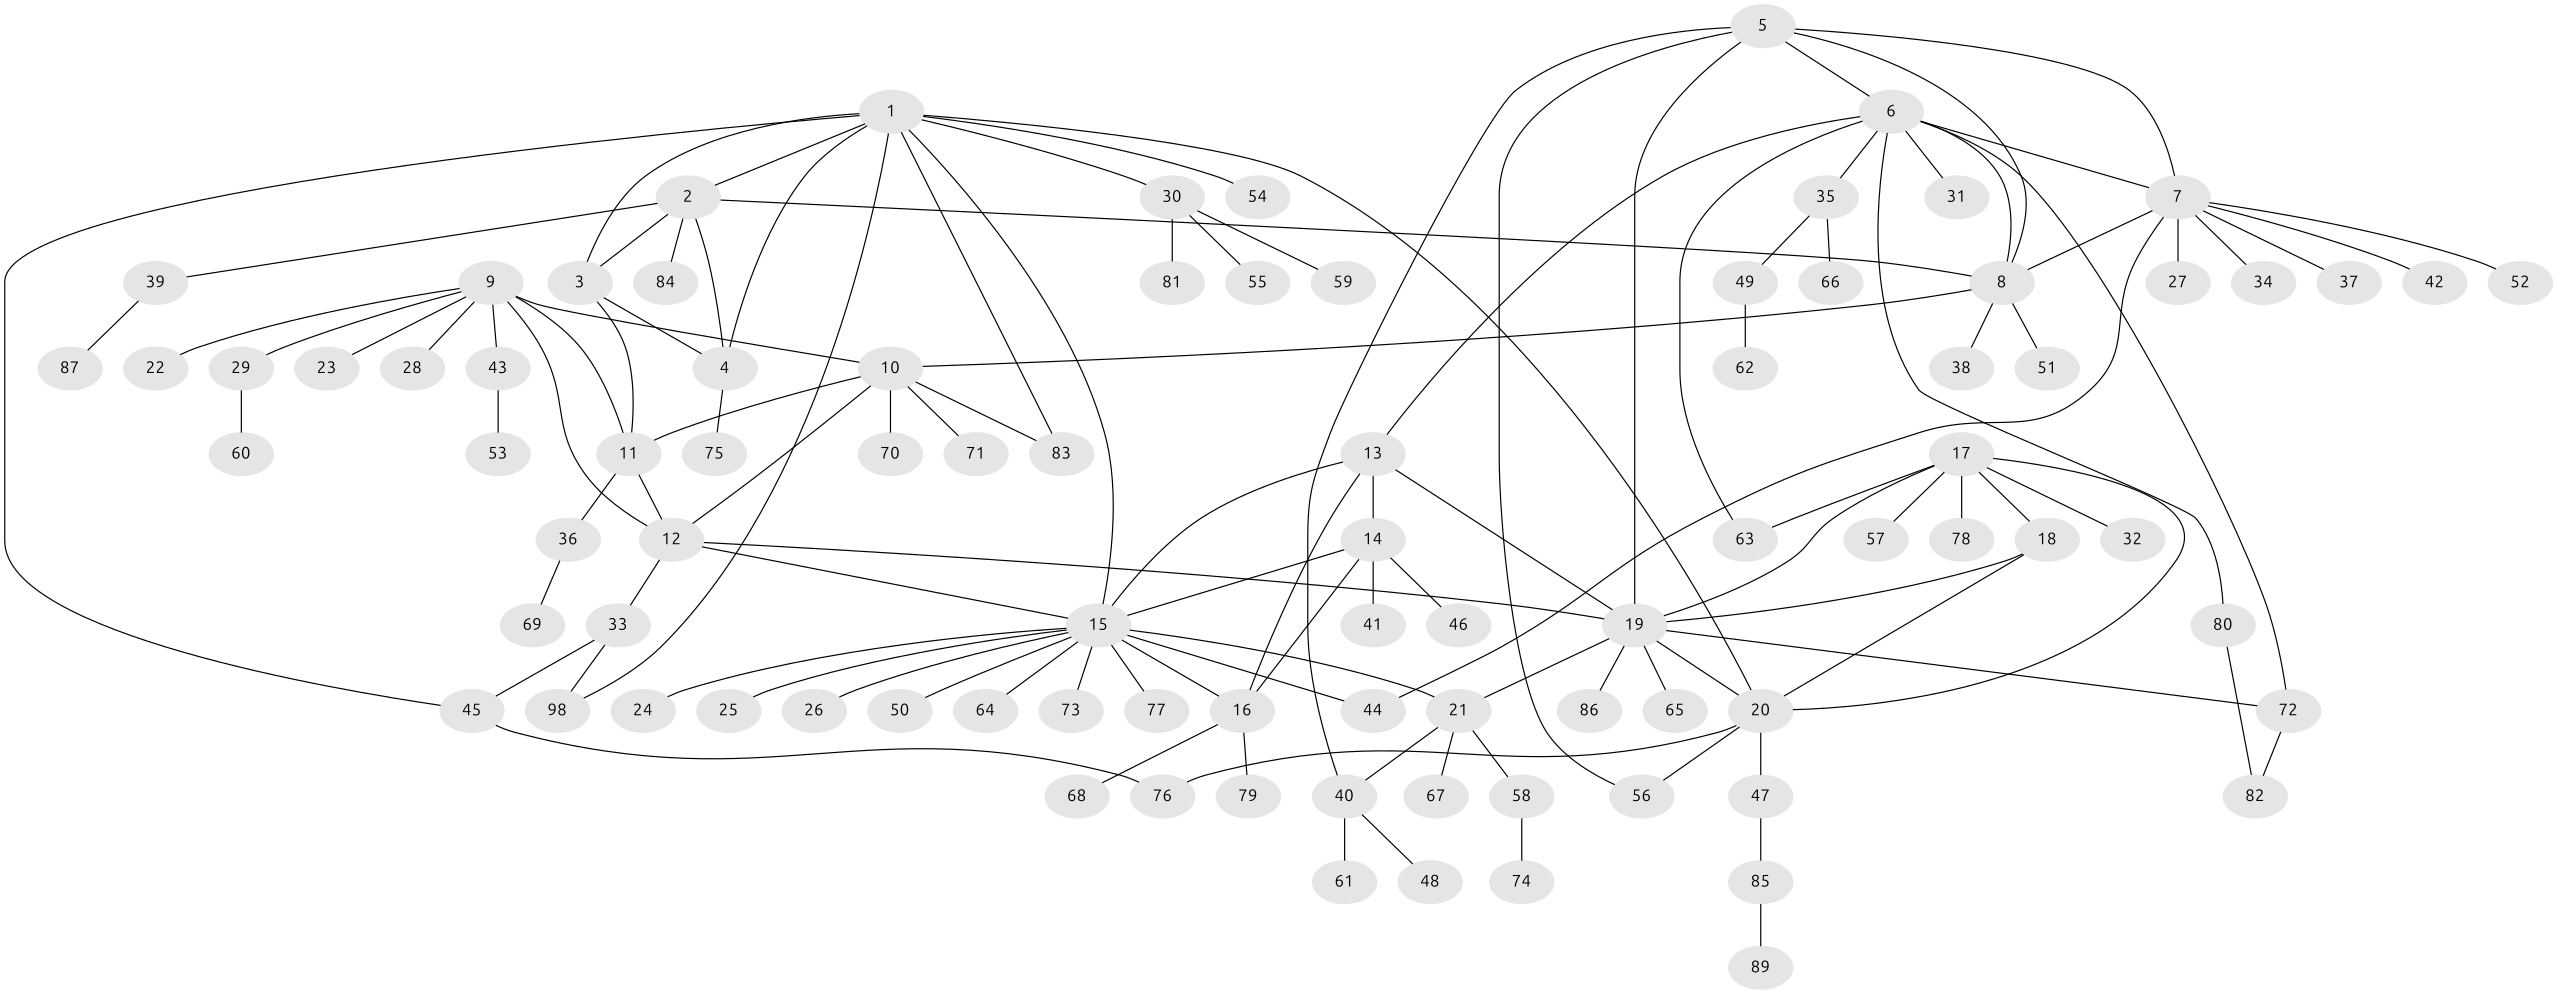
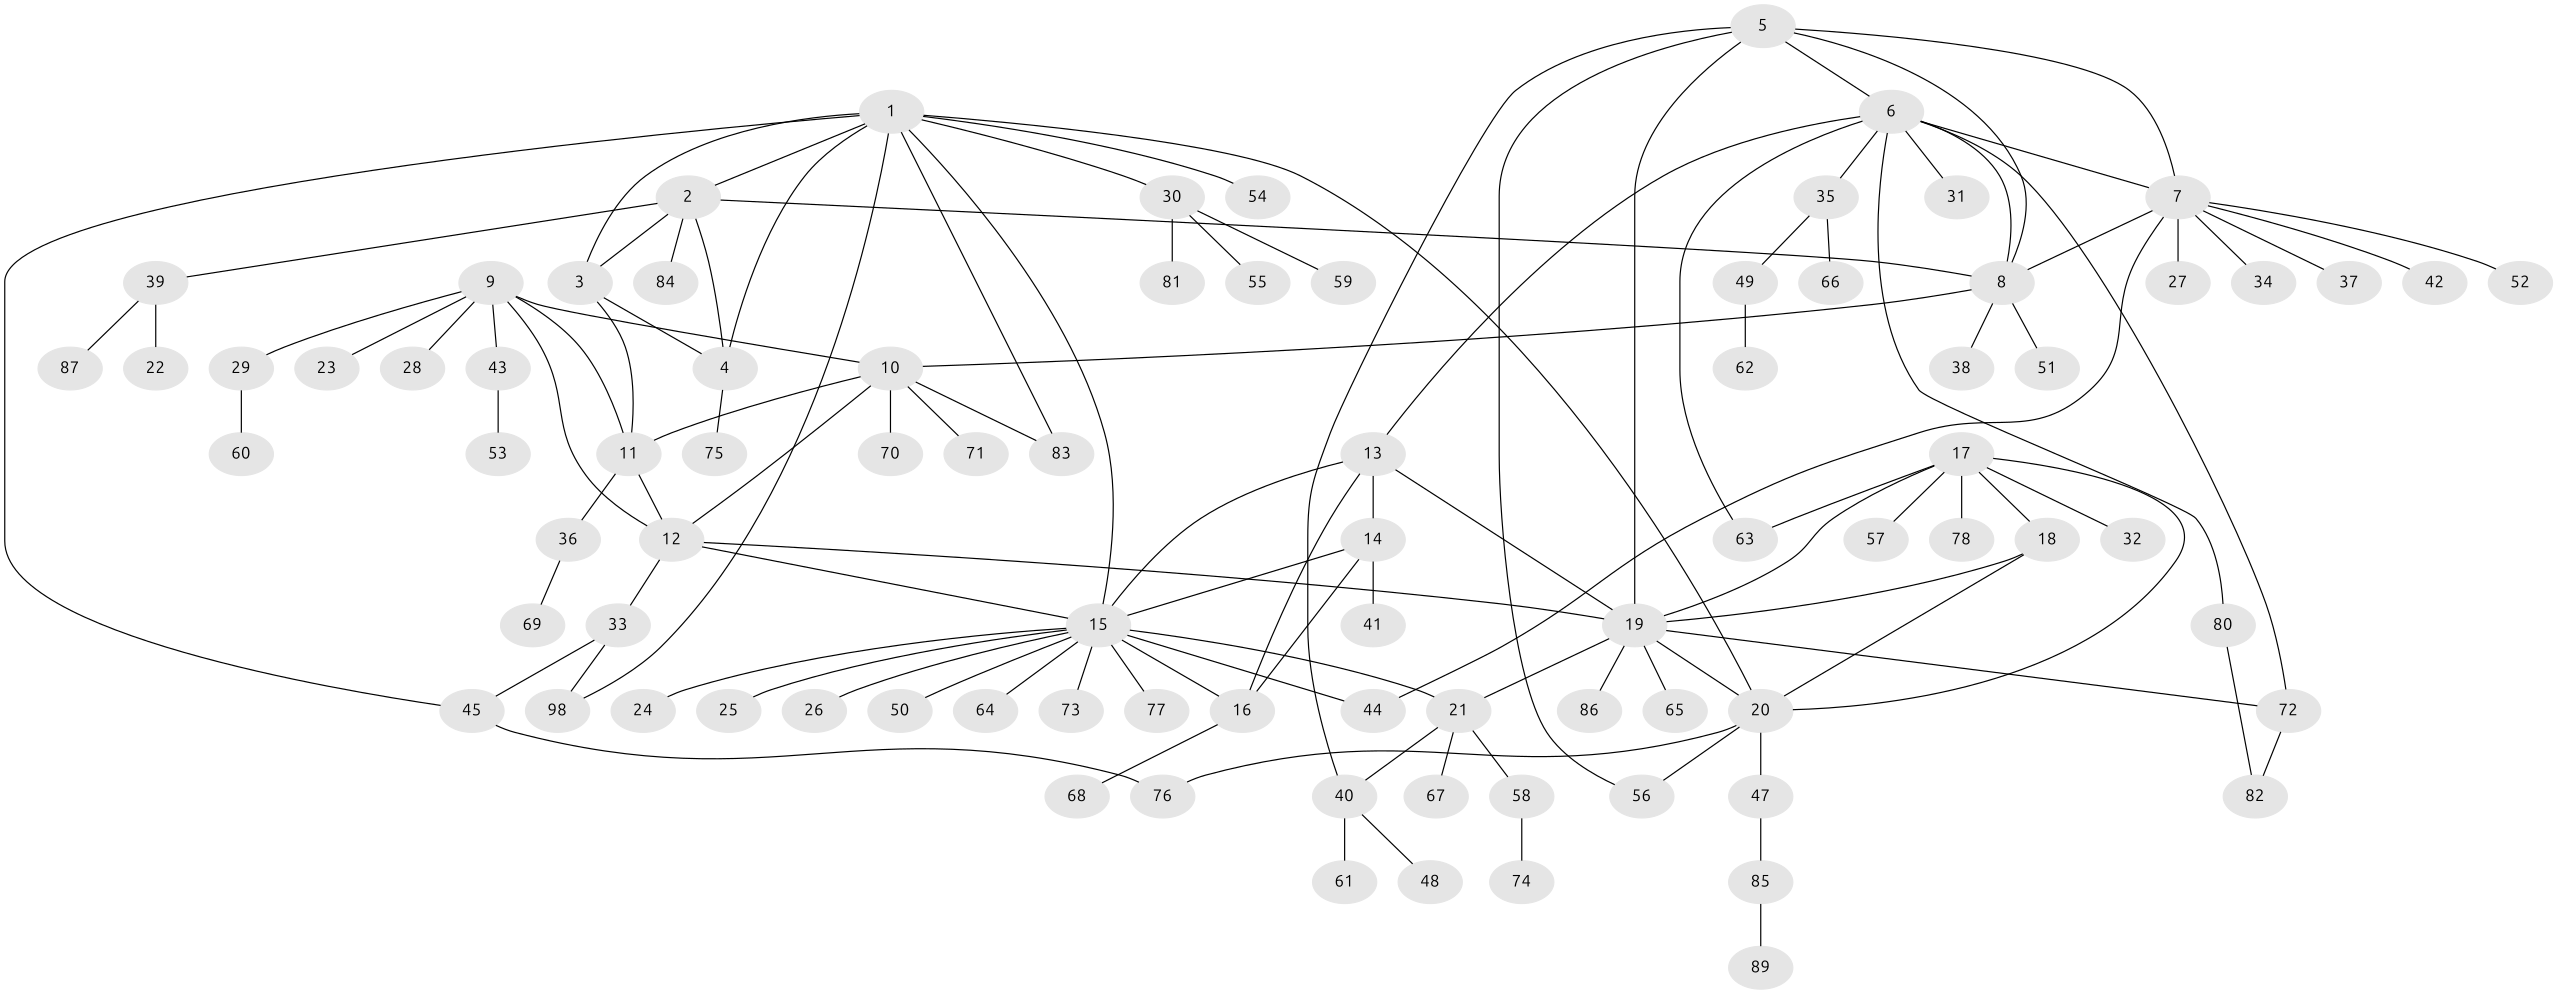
edge "9" -- "22": now "39" -- "22"
node "46": removed
node "79": removed
